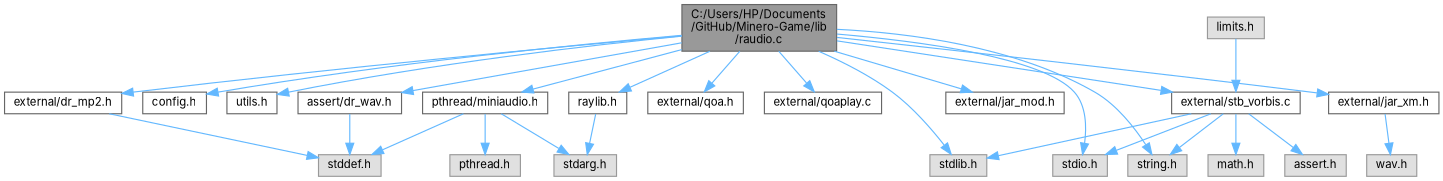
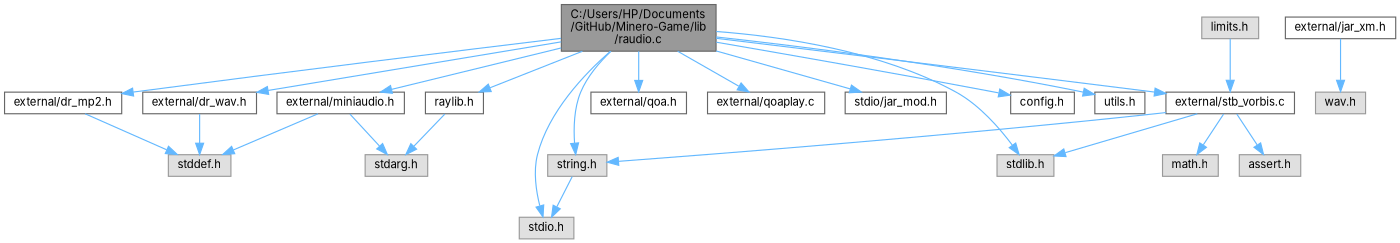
edge "C:/Users/HP/Documents /GitHub/Minero-Game/lib /raudio.c" -> "external/jar_xm.h": removed
node "assert/dr_wav.h": label "assert/dr_wav.h" -> "external/dr_wav.h"
node "pthread/miniaudio.h": label "pthread/miniaudio.h" -> "external/miniaudio.h"
node "external/jar_mod.h": label "external/jar_mod.h" -> "stdio/jar_mod.h"
edge "external/stb_vorbis.c" -> "stdio.h": now "string.h" -> "stdio.h"
node "pthread.h": removed
